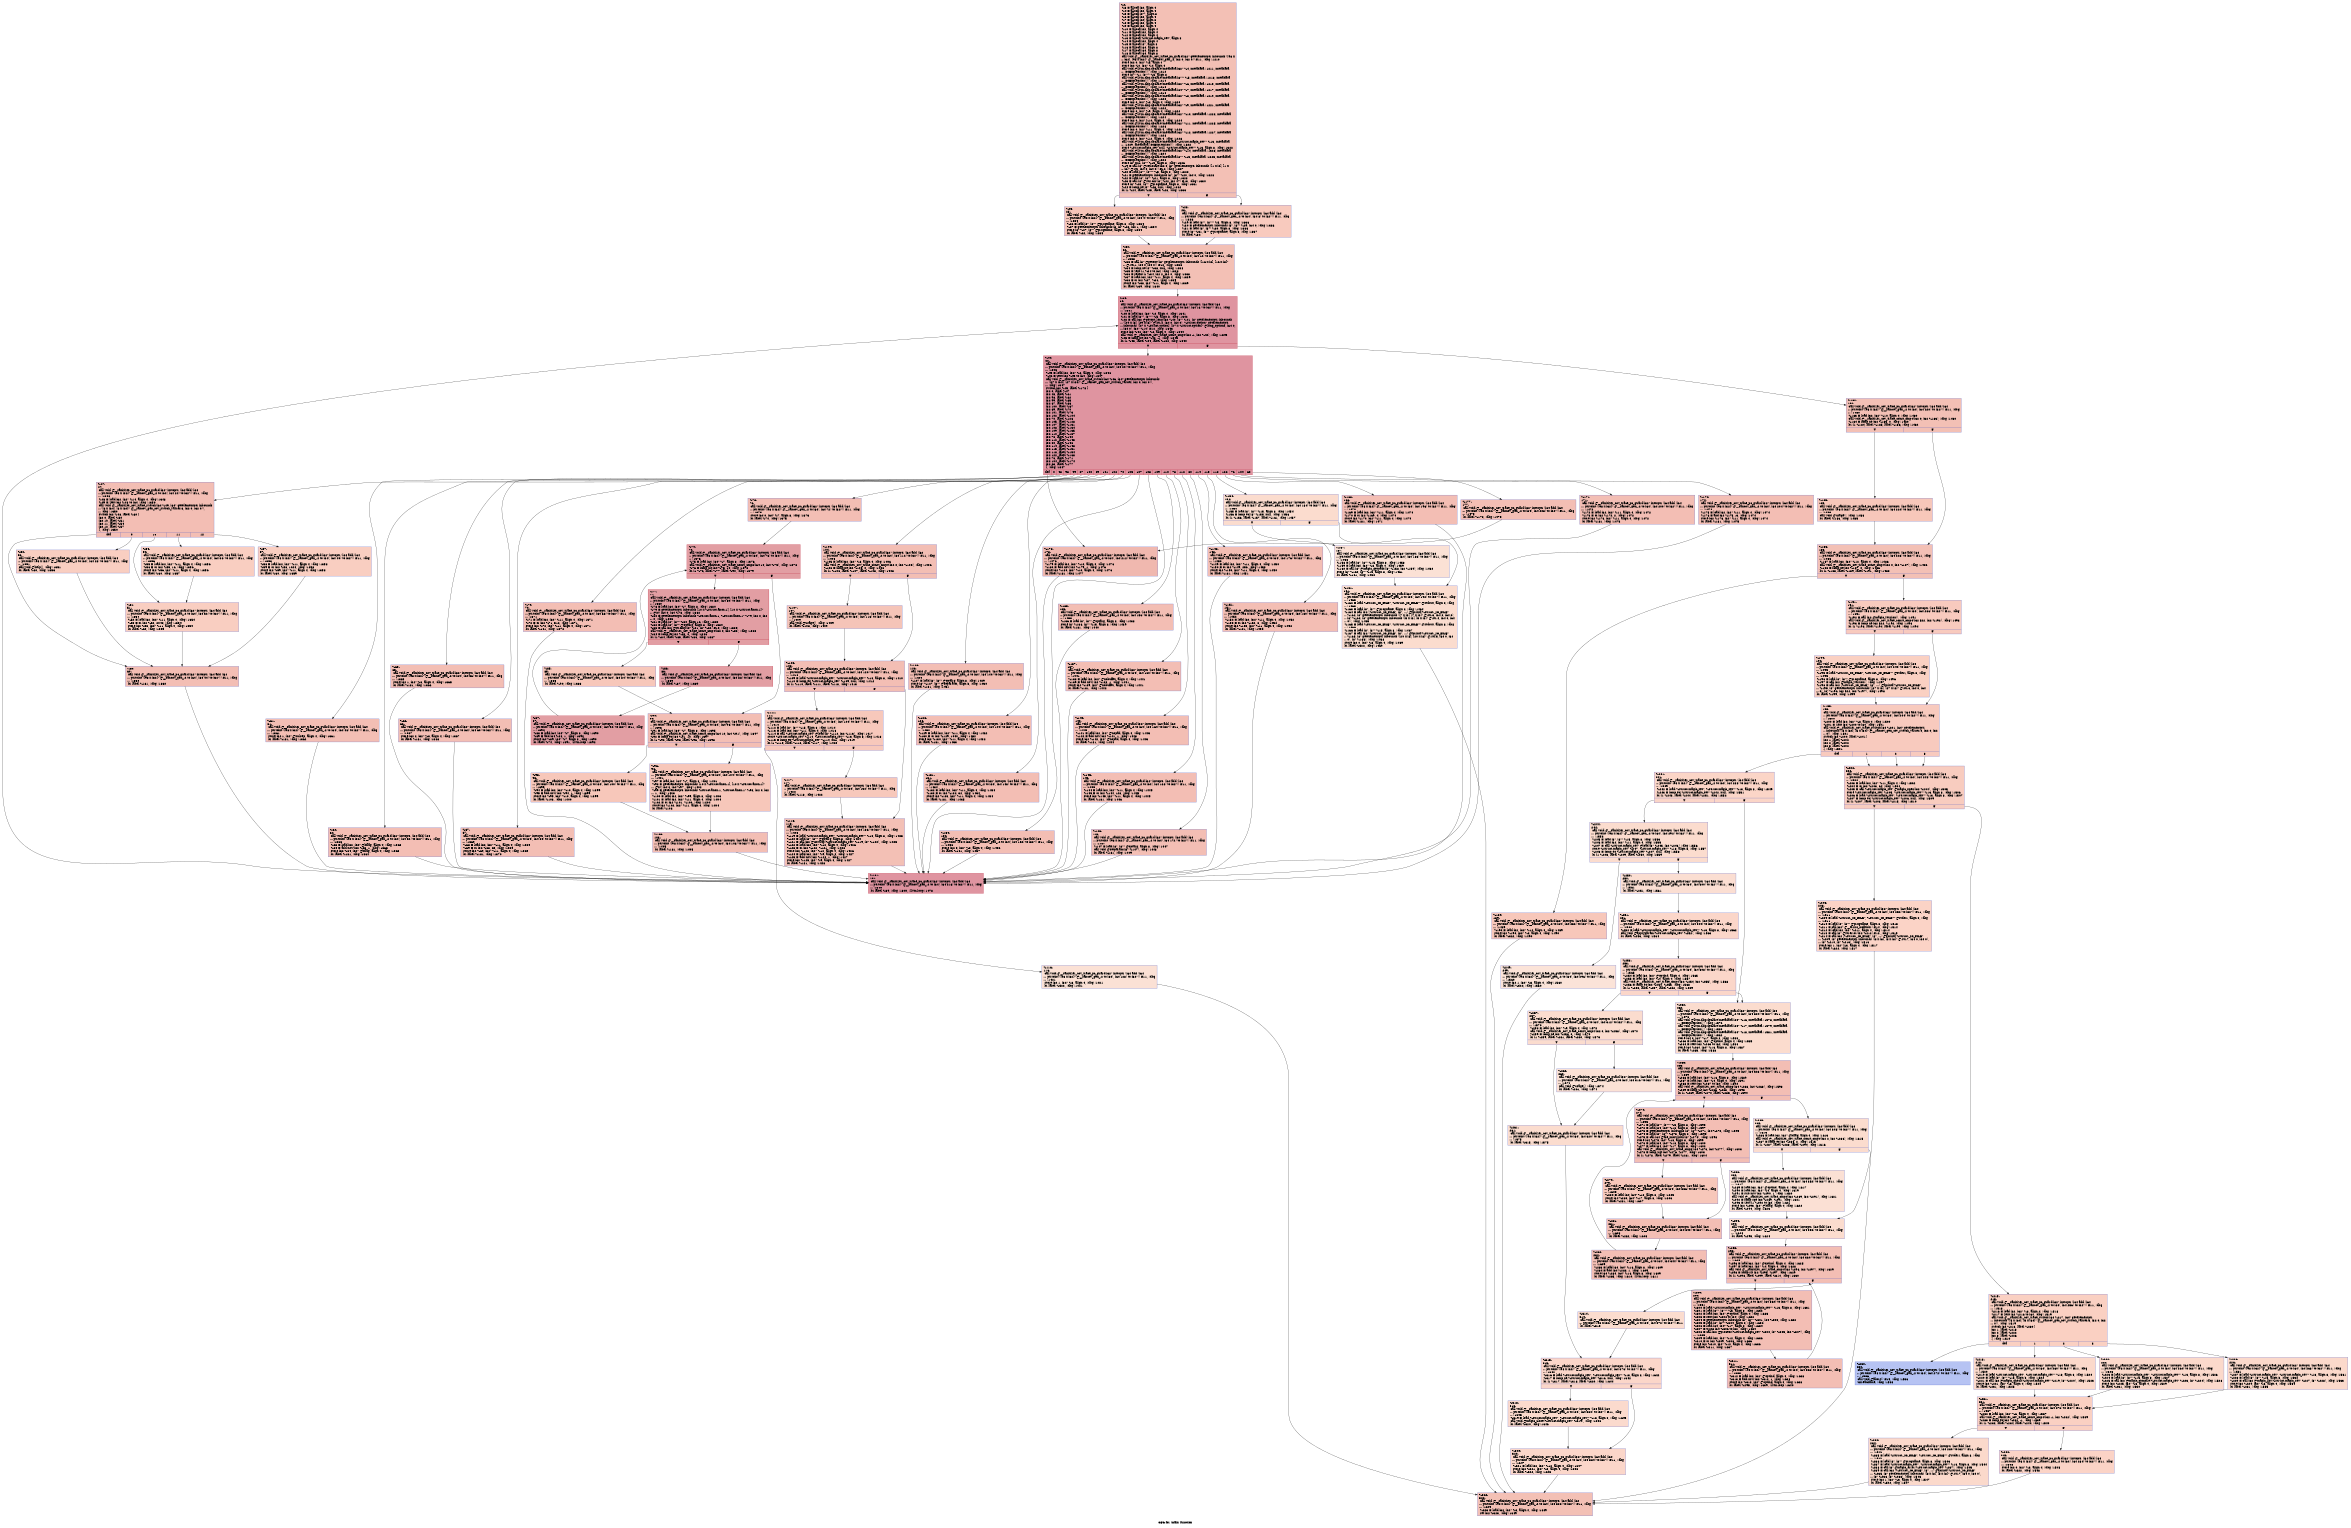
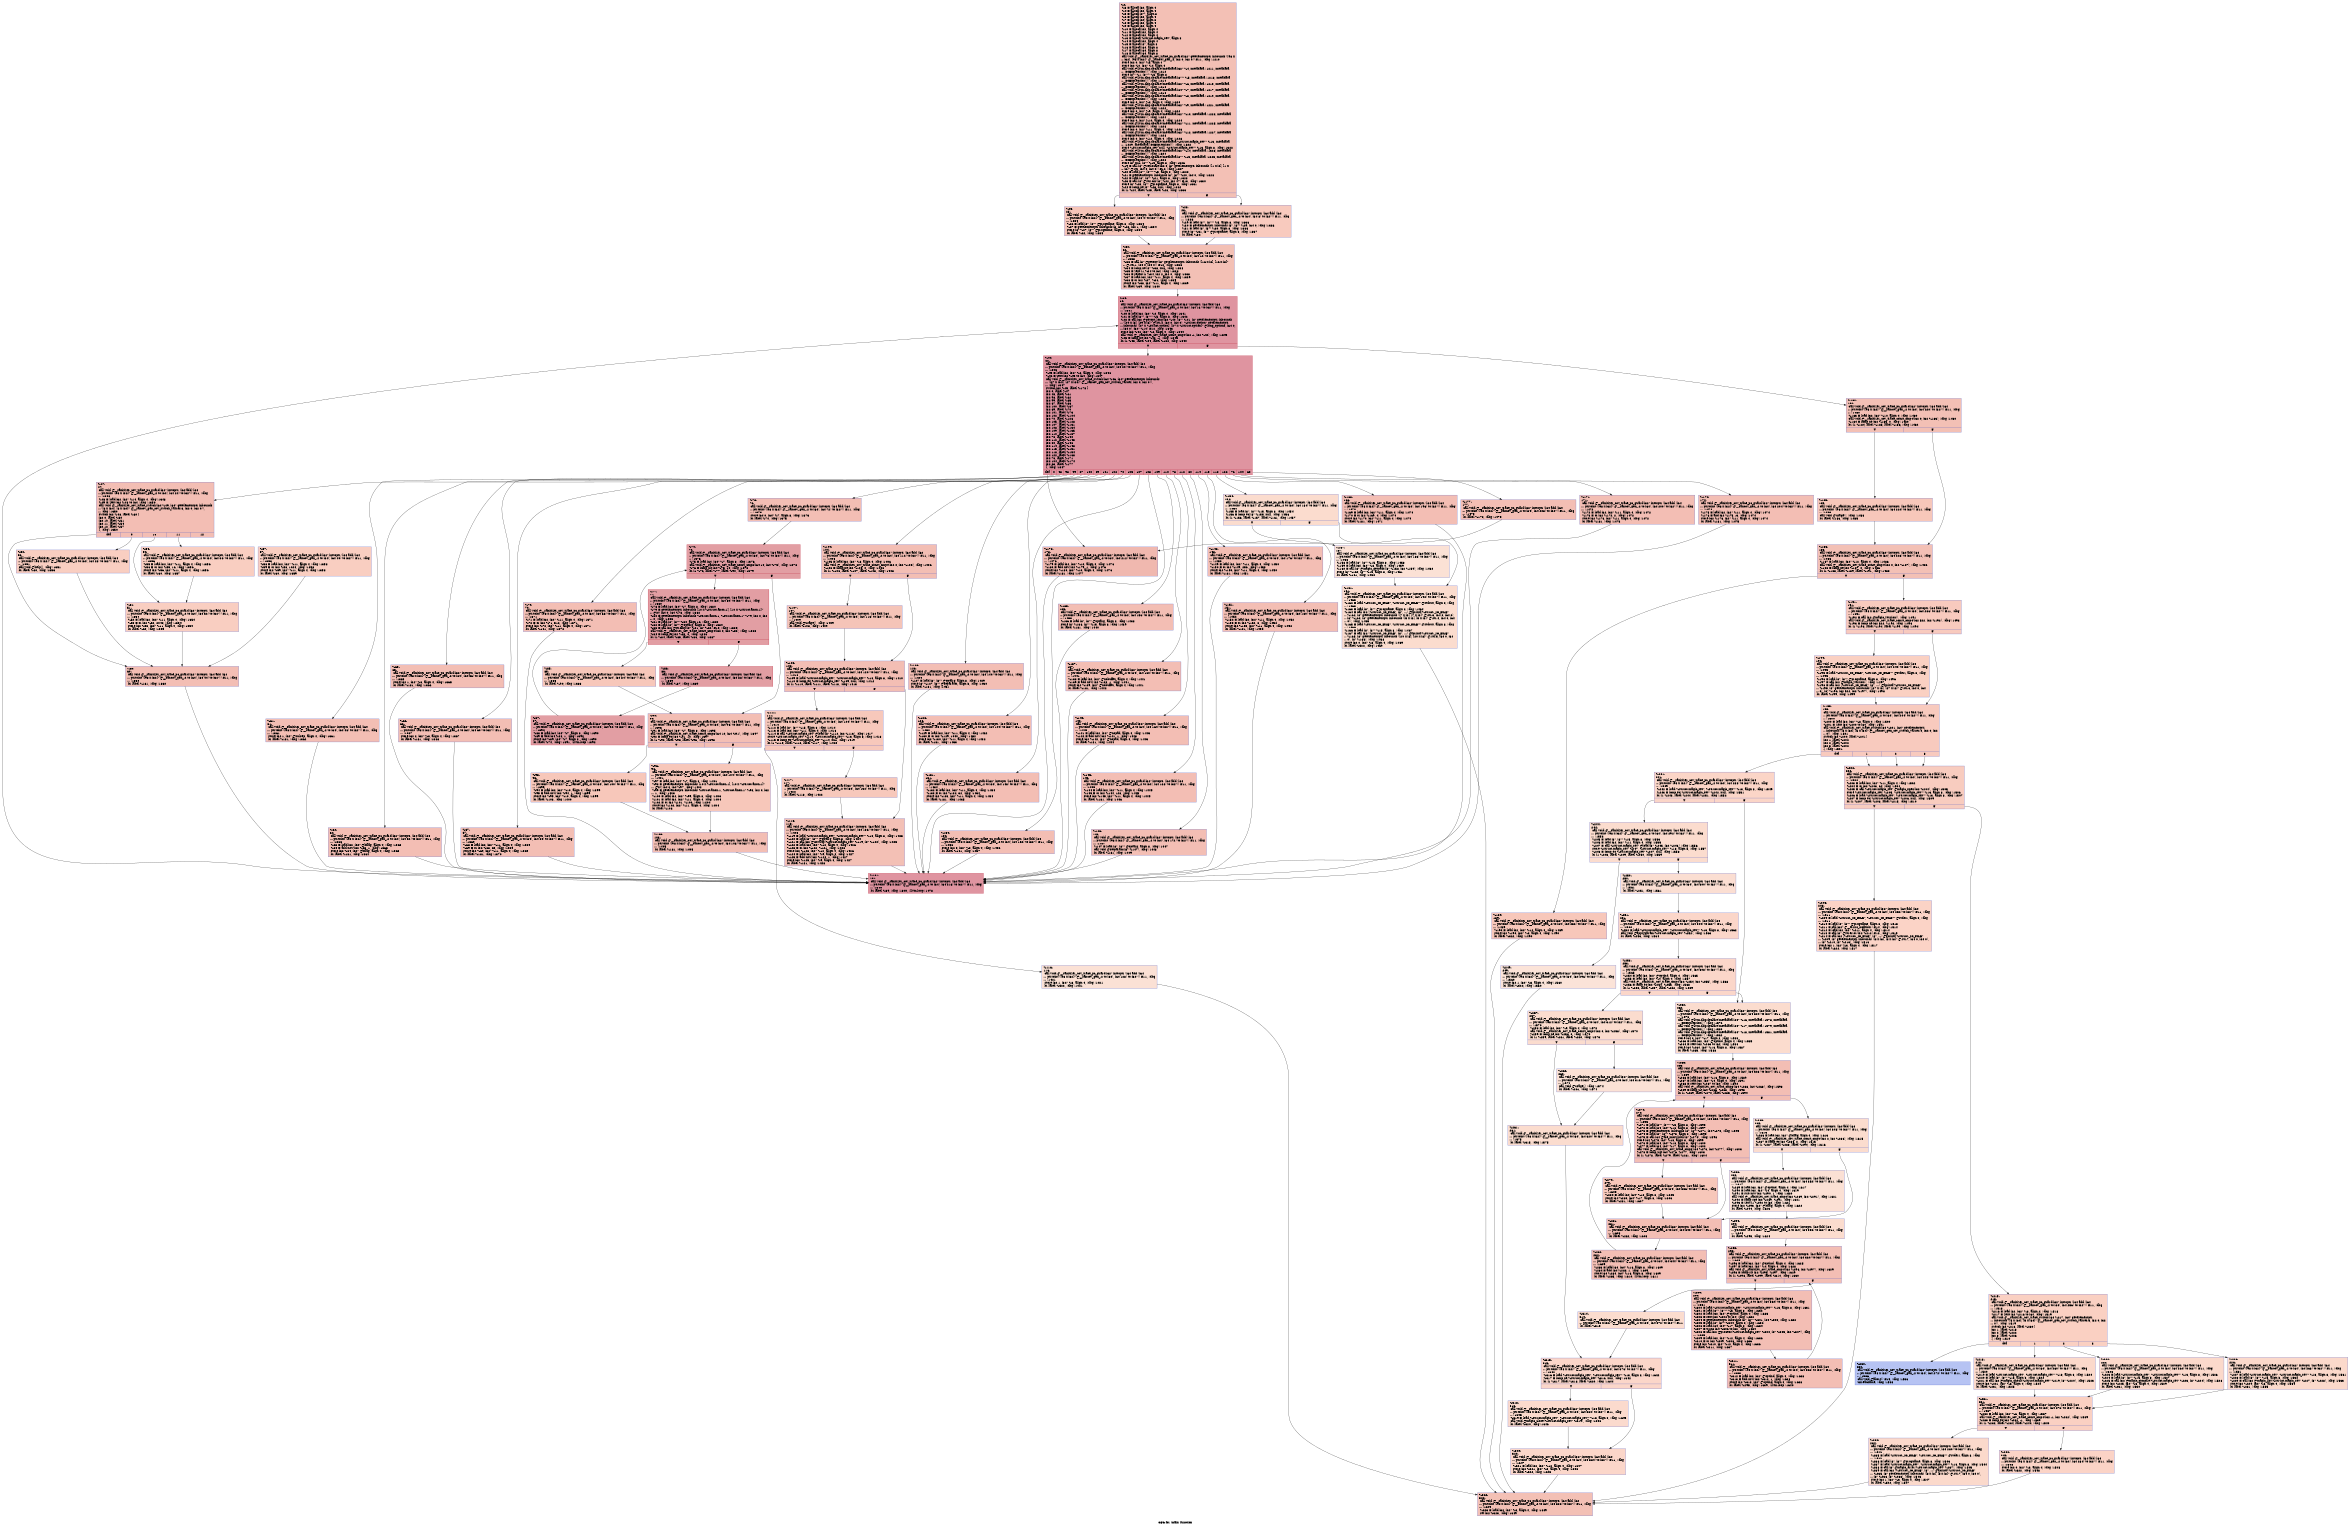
edge "%47:" -> "%57:": removed
edge "%285:" -> "%294:": now "%285:" -> "%281:"
